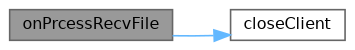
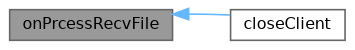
edge "onPrcessRecvFile" -> "closeClient": reversed
